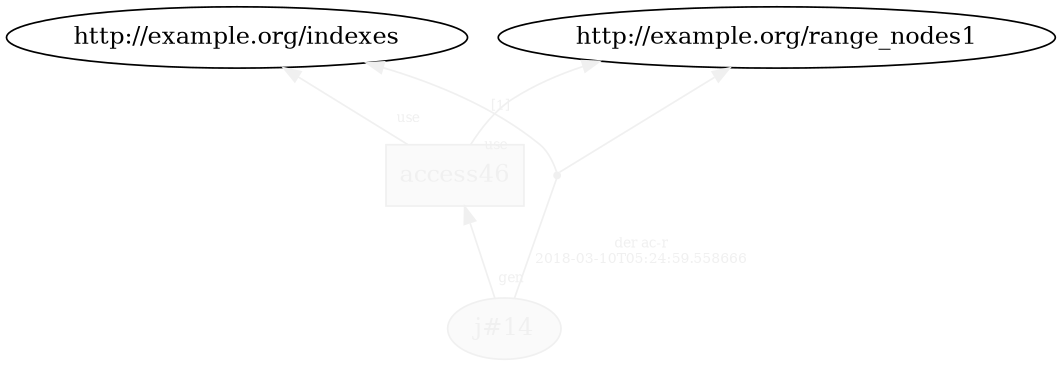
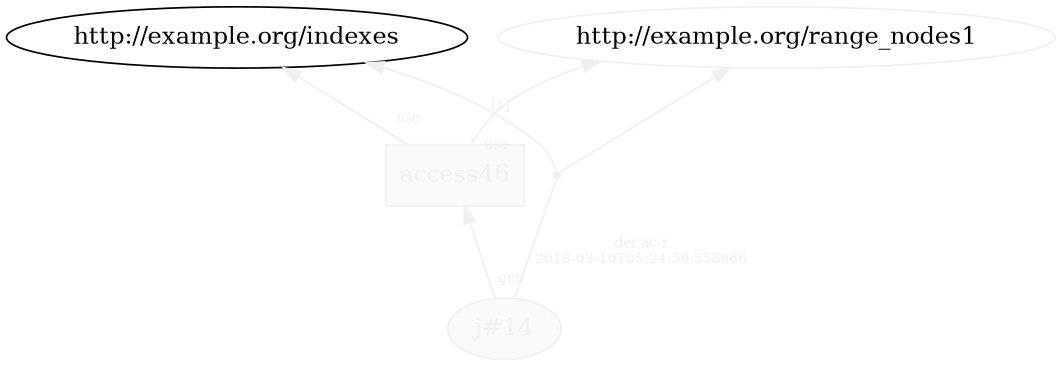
node "http://example.org/range_nodes1": color black -> #f0f0f0
